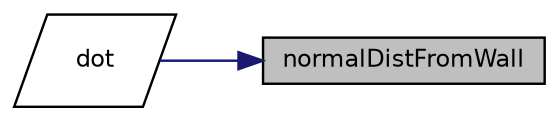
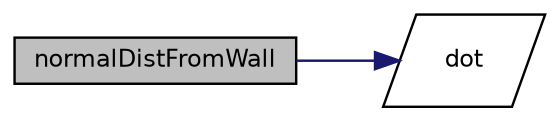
edge "dot" -> "normalDistFromWall": reversed
